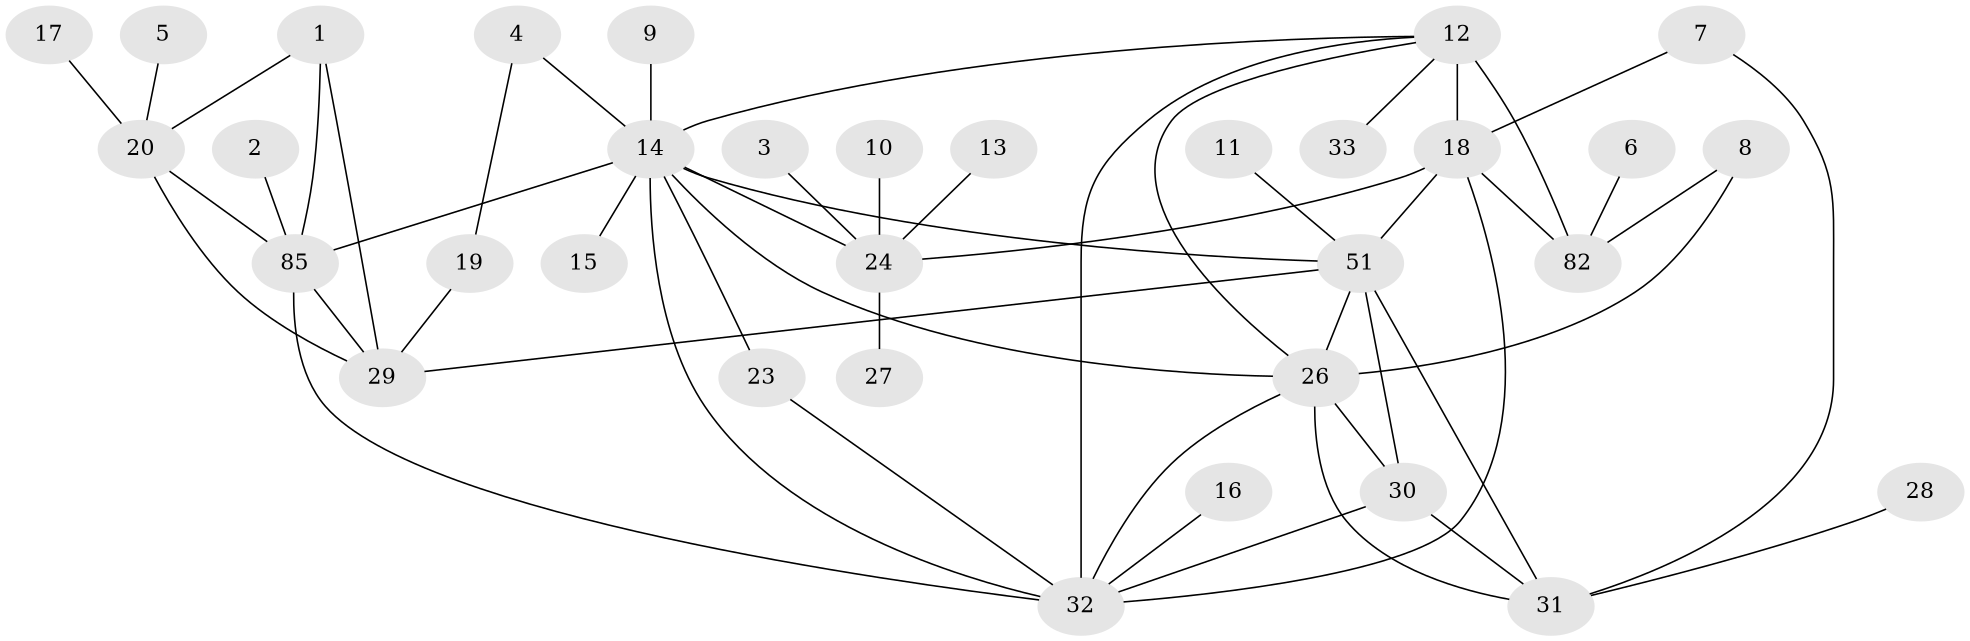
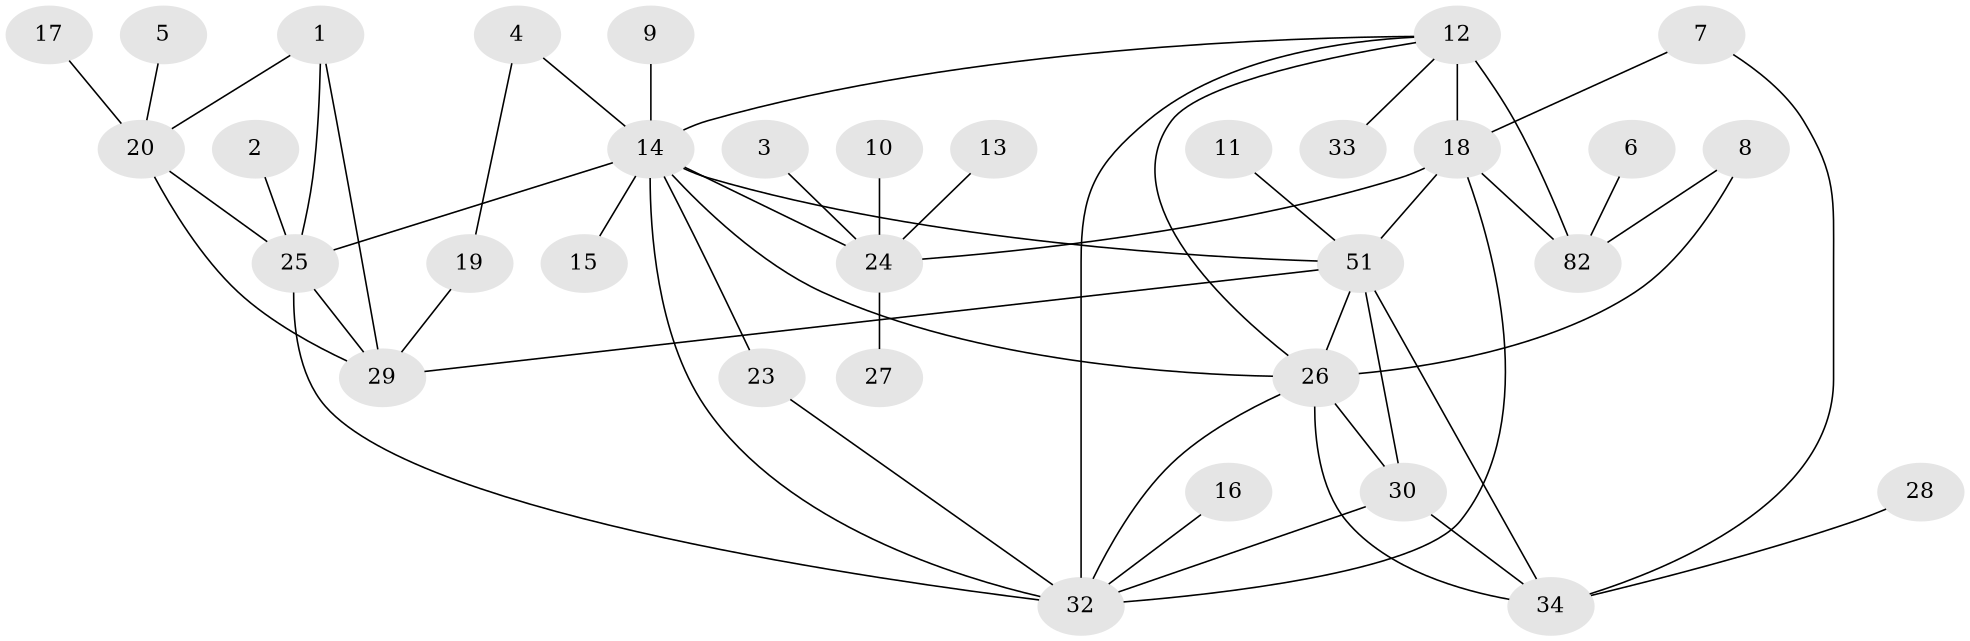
node "85": label "85" -> "25"
node "31": label "31" -> "34"
